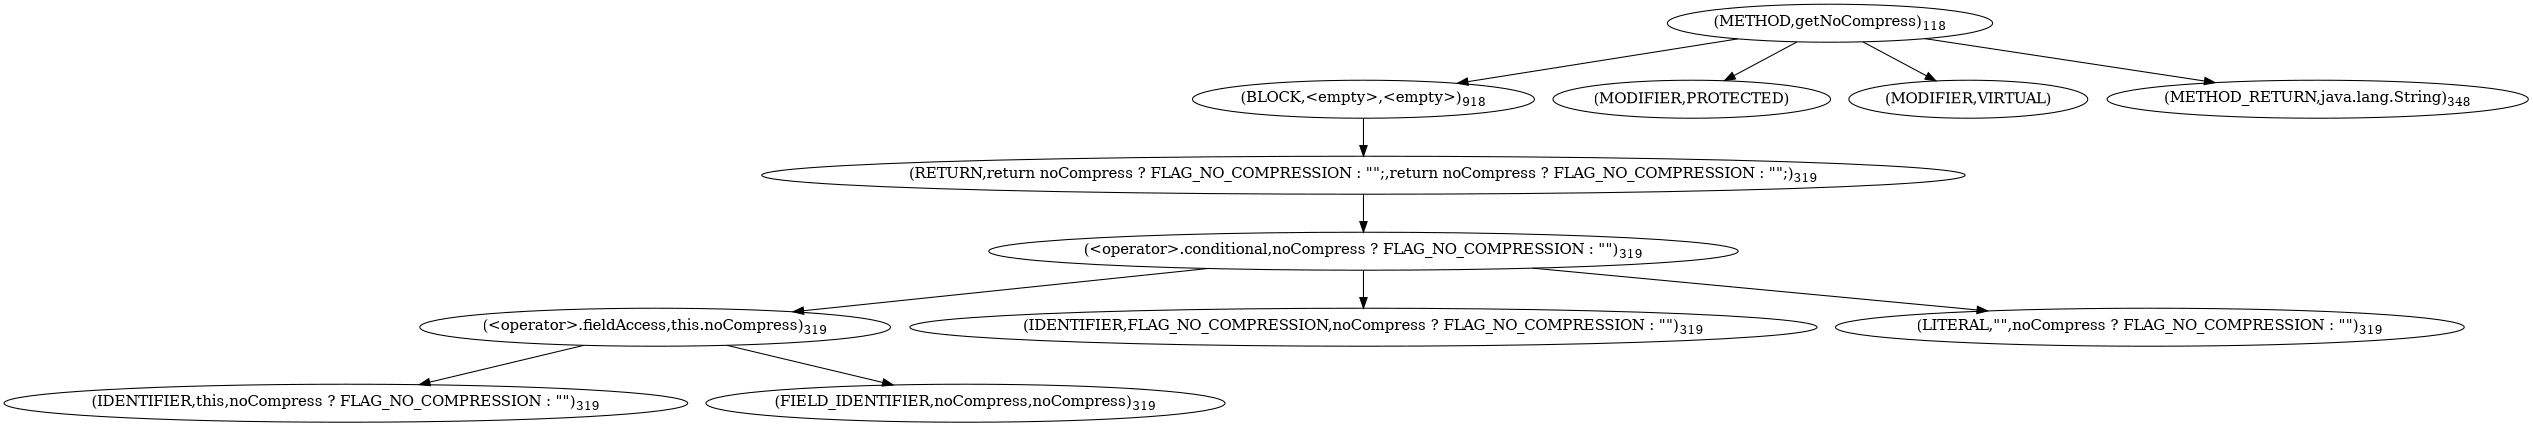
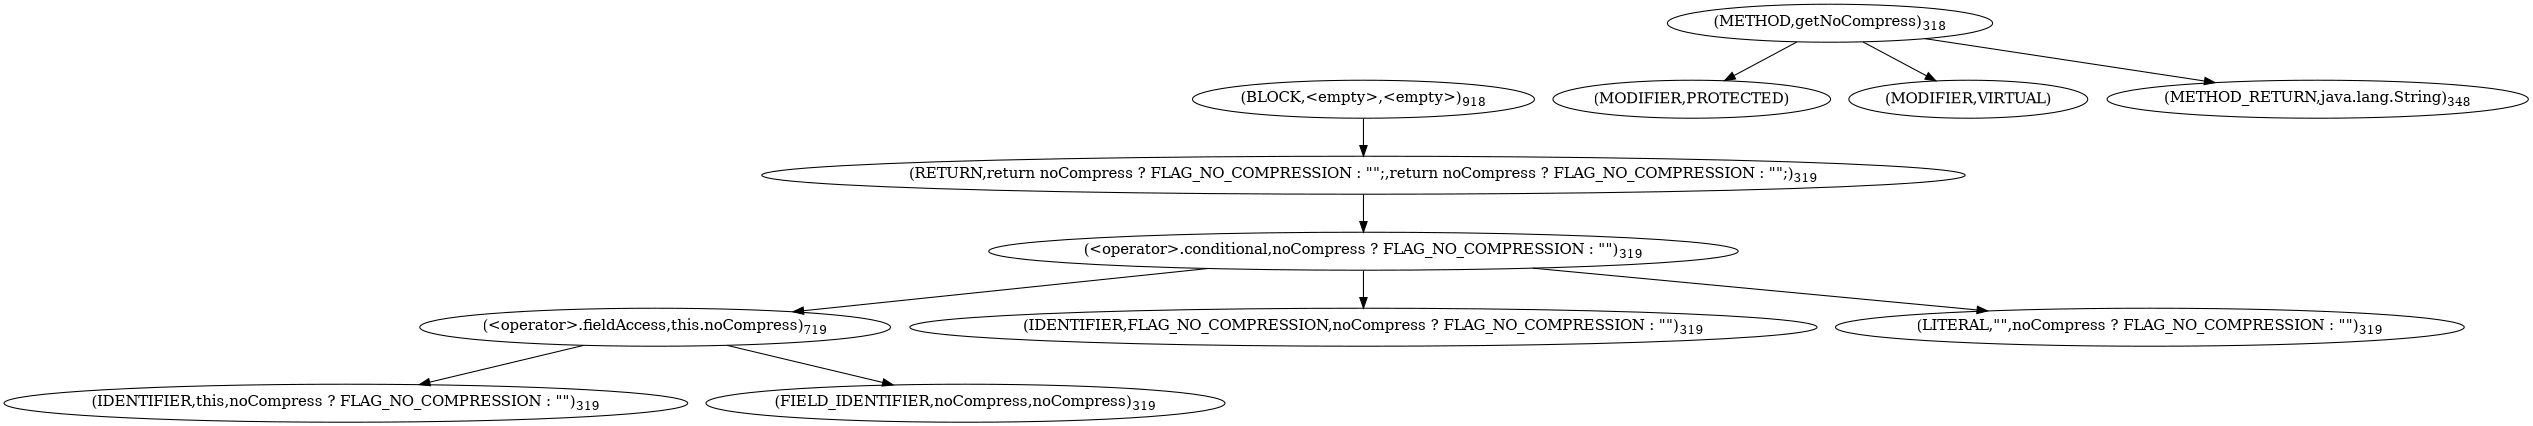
node "(METHOD,getNoCompress)": text "118" -> "318"
edge "(METHOD,getNoCompress)" -> "(BLOCK,<empty>,<empty>)": removed
node "(<operator>.fieldAccess,this.noCompress)": text "319" -> "719"
